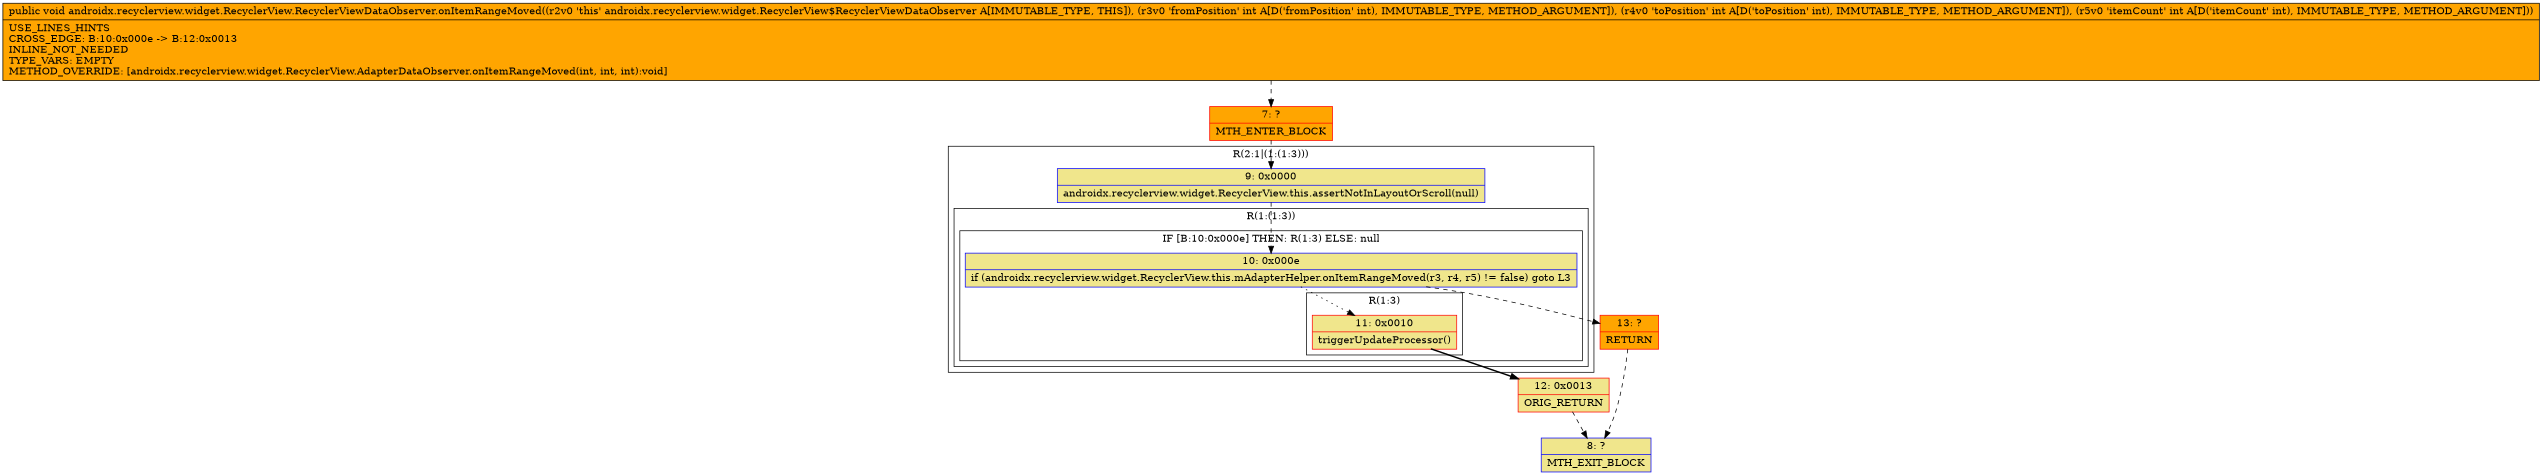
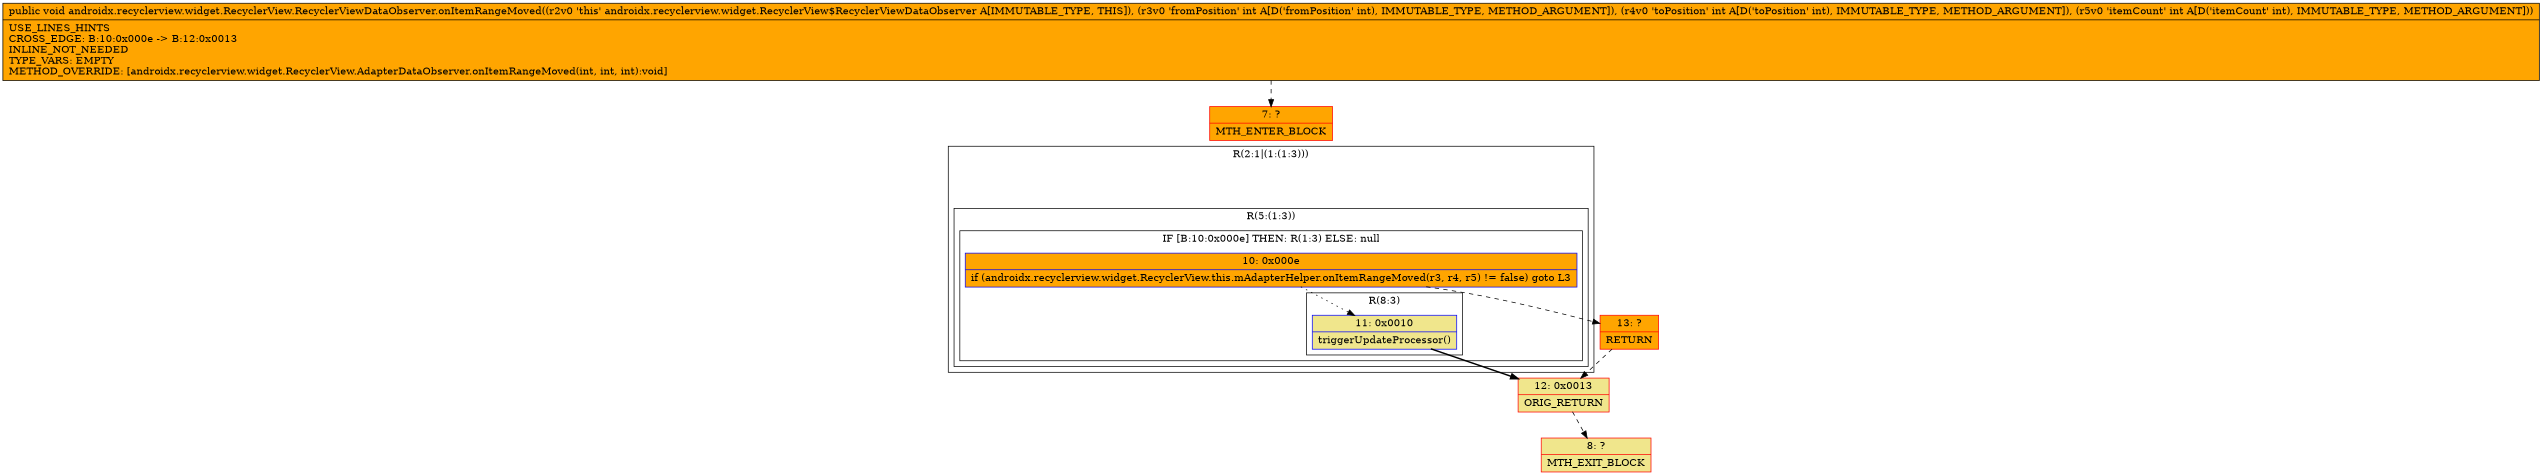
node "9: 0x0000": removed
cluster "R(1:(1:3))": label "R(1:(1:3))" -> "R(5:(1:3))"
node "10: 0x000e": fillcolor khaki -> orange
cluster "R(1:3)": label "R(1:3)" -> "R(8:3)"
node "11: 0x0010": color red -> blue
edge "13: ?" -> "8: ?": now "13: ?" -> "12: 0x0013"
node "8: ?": color blue -> red
